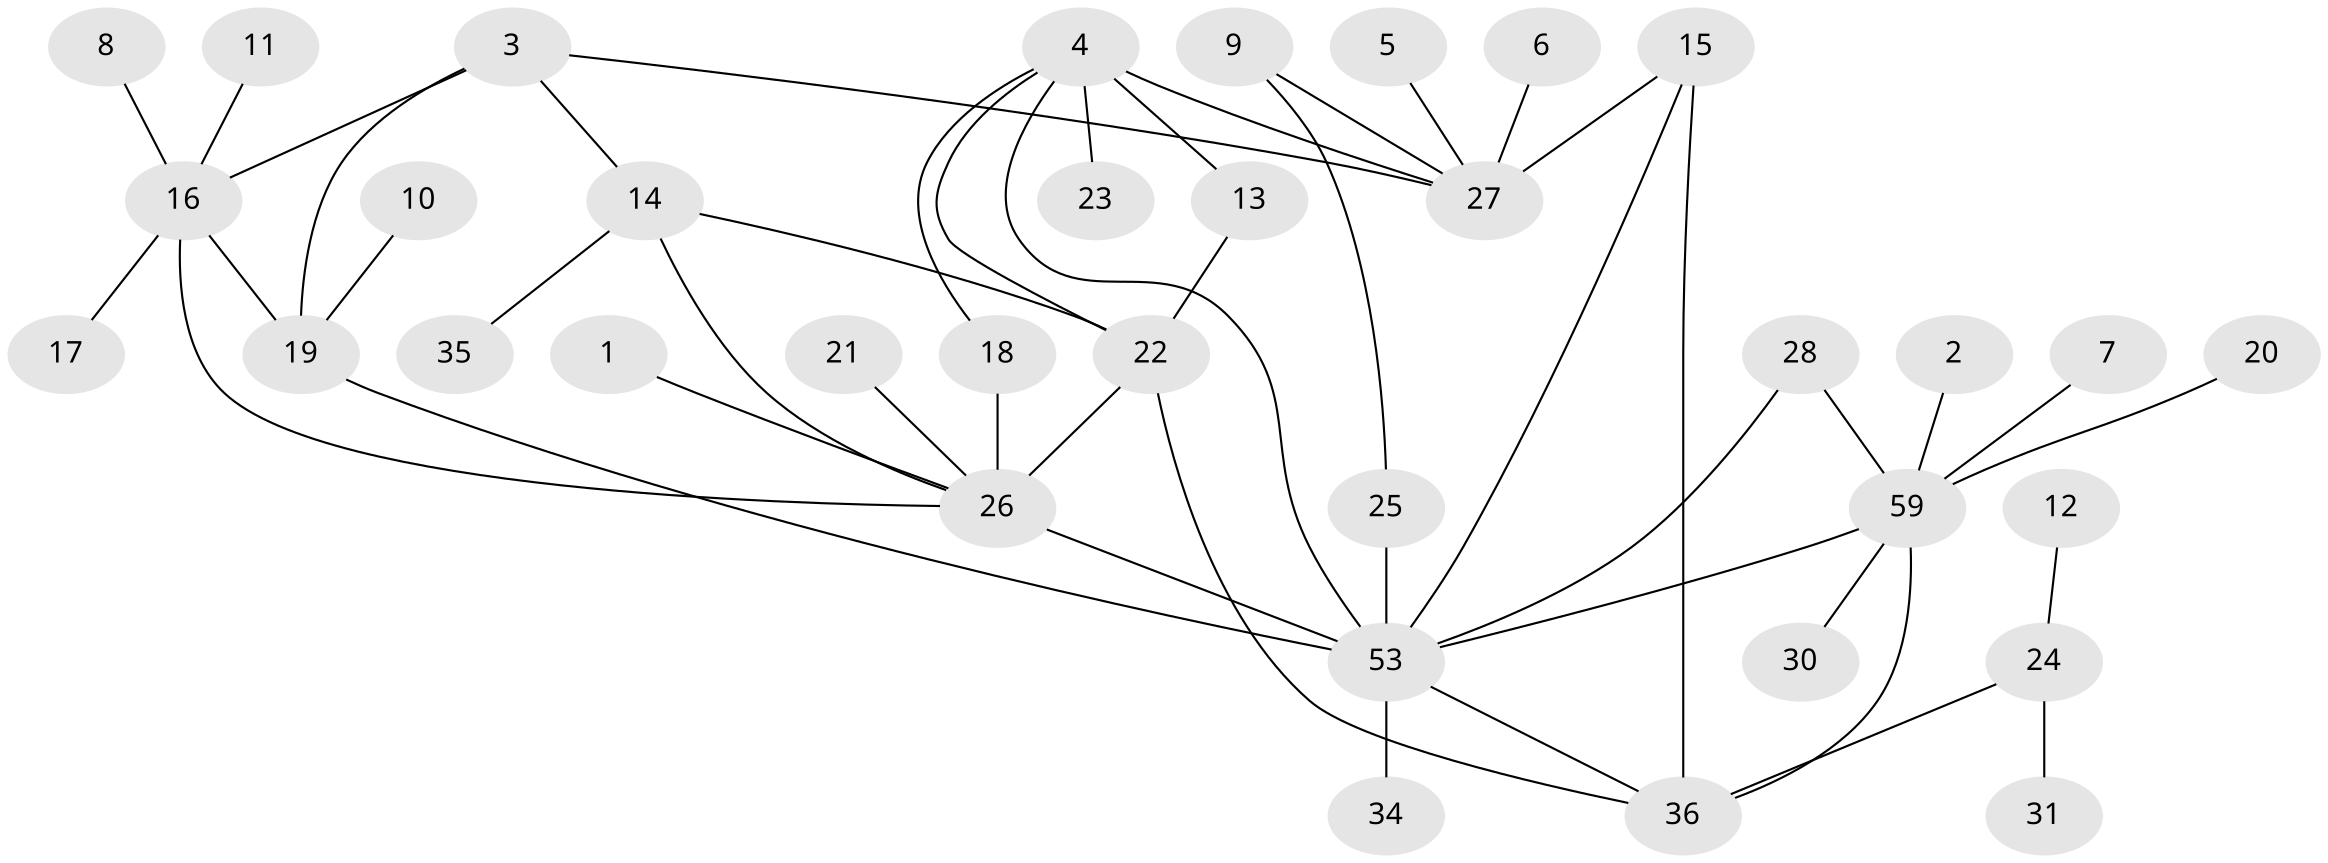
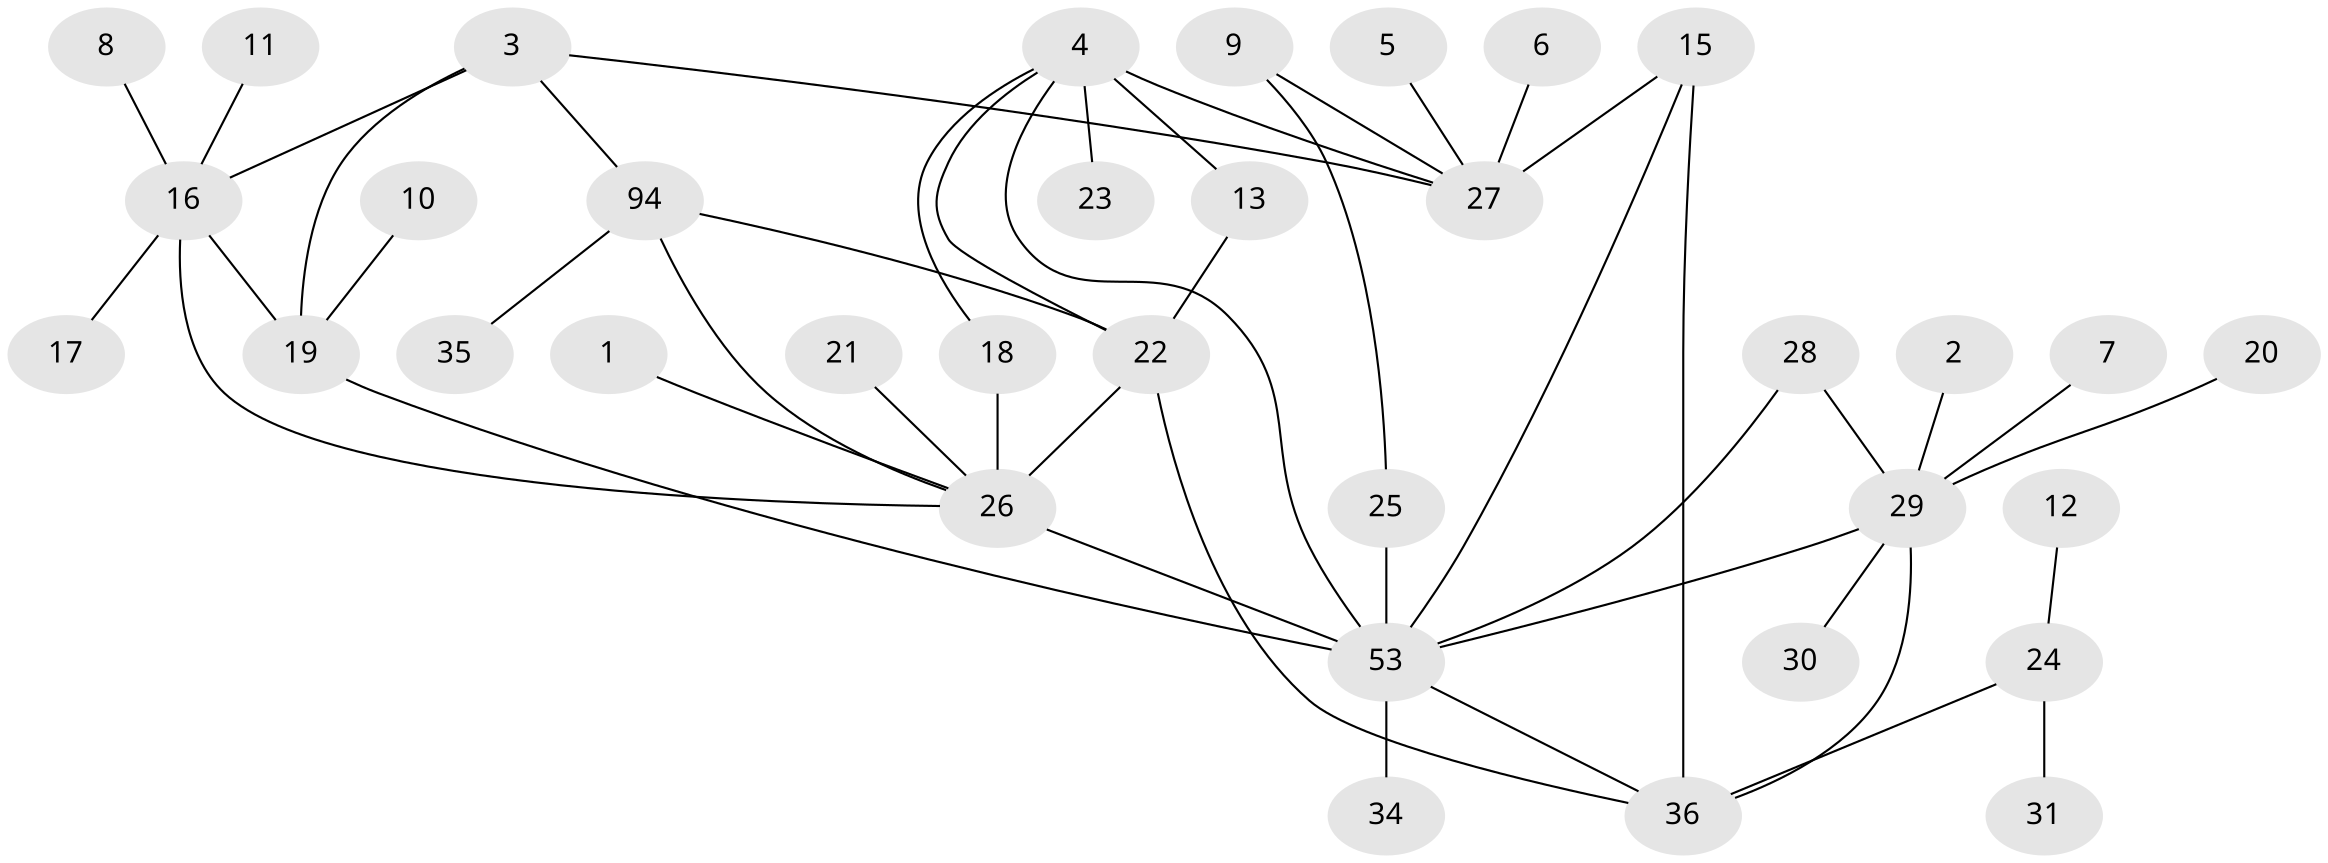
node "14": label "14" -> "94"
node "59": label "59" -> "29"
